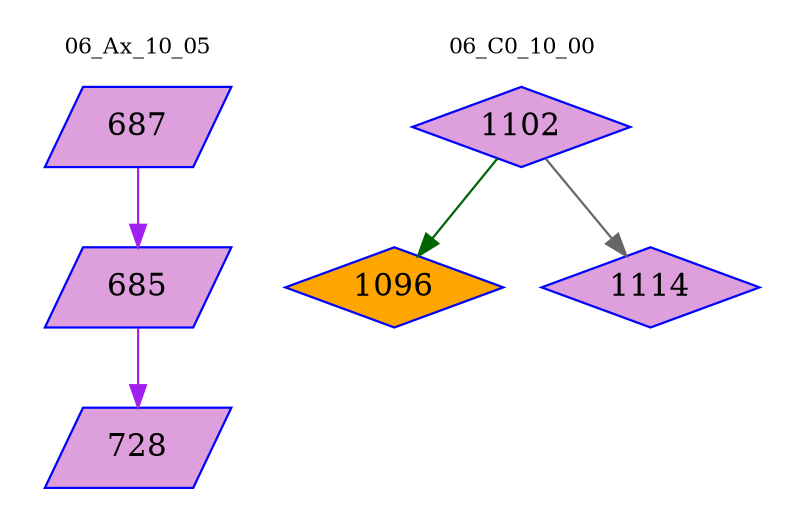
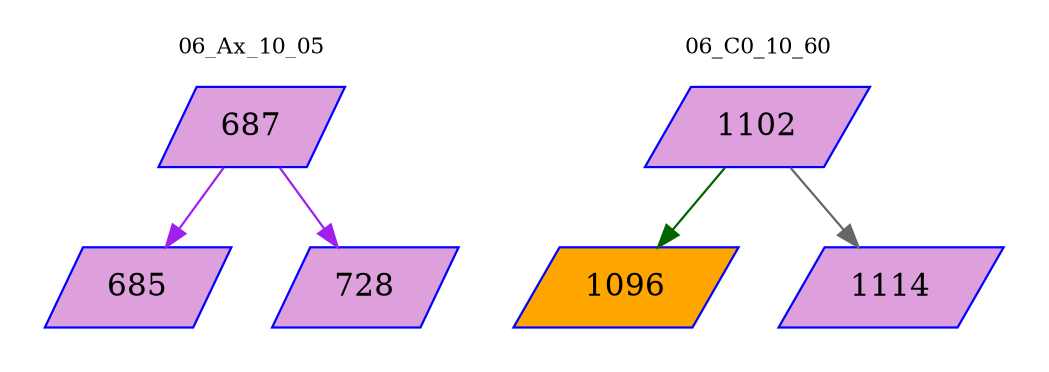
cluster "06_C0_10_00": label "06_C0_10_00" -> "06_C0_10_60"
node "1102": shape diamond -> parallelogram
node "1096": shape diamond -> parallelogram
node "1114": shape diamond -> parallelogram
edge "685" -> "728": now "687" -> "728"
